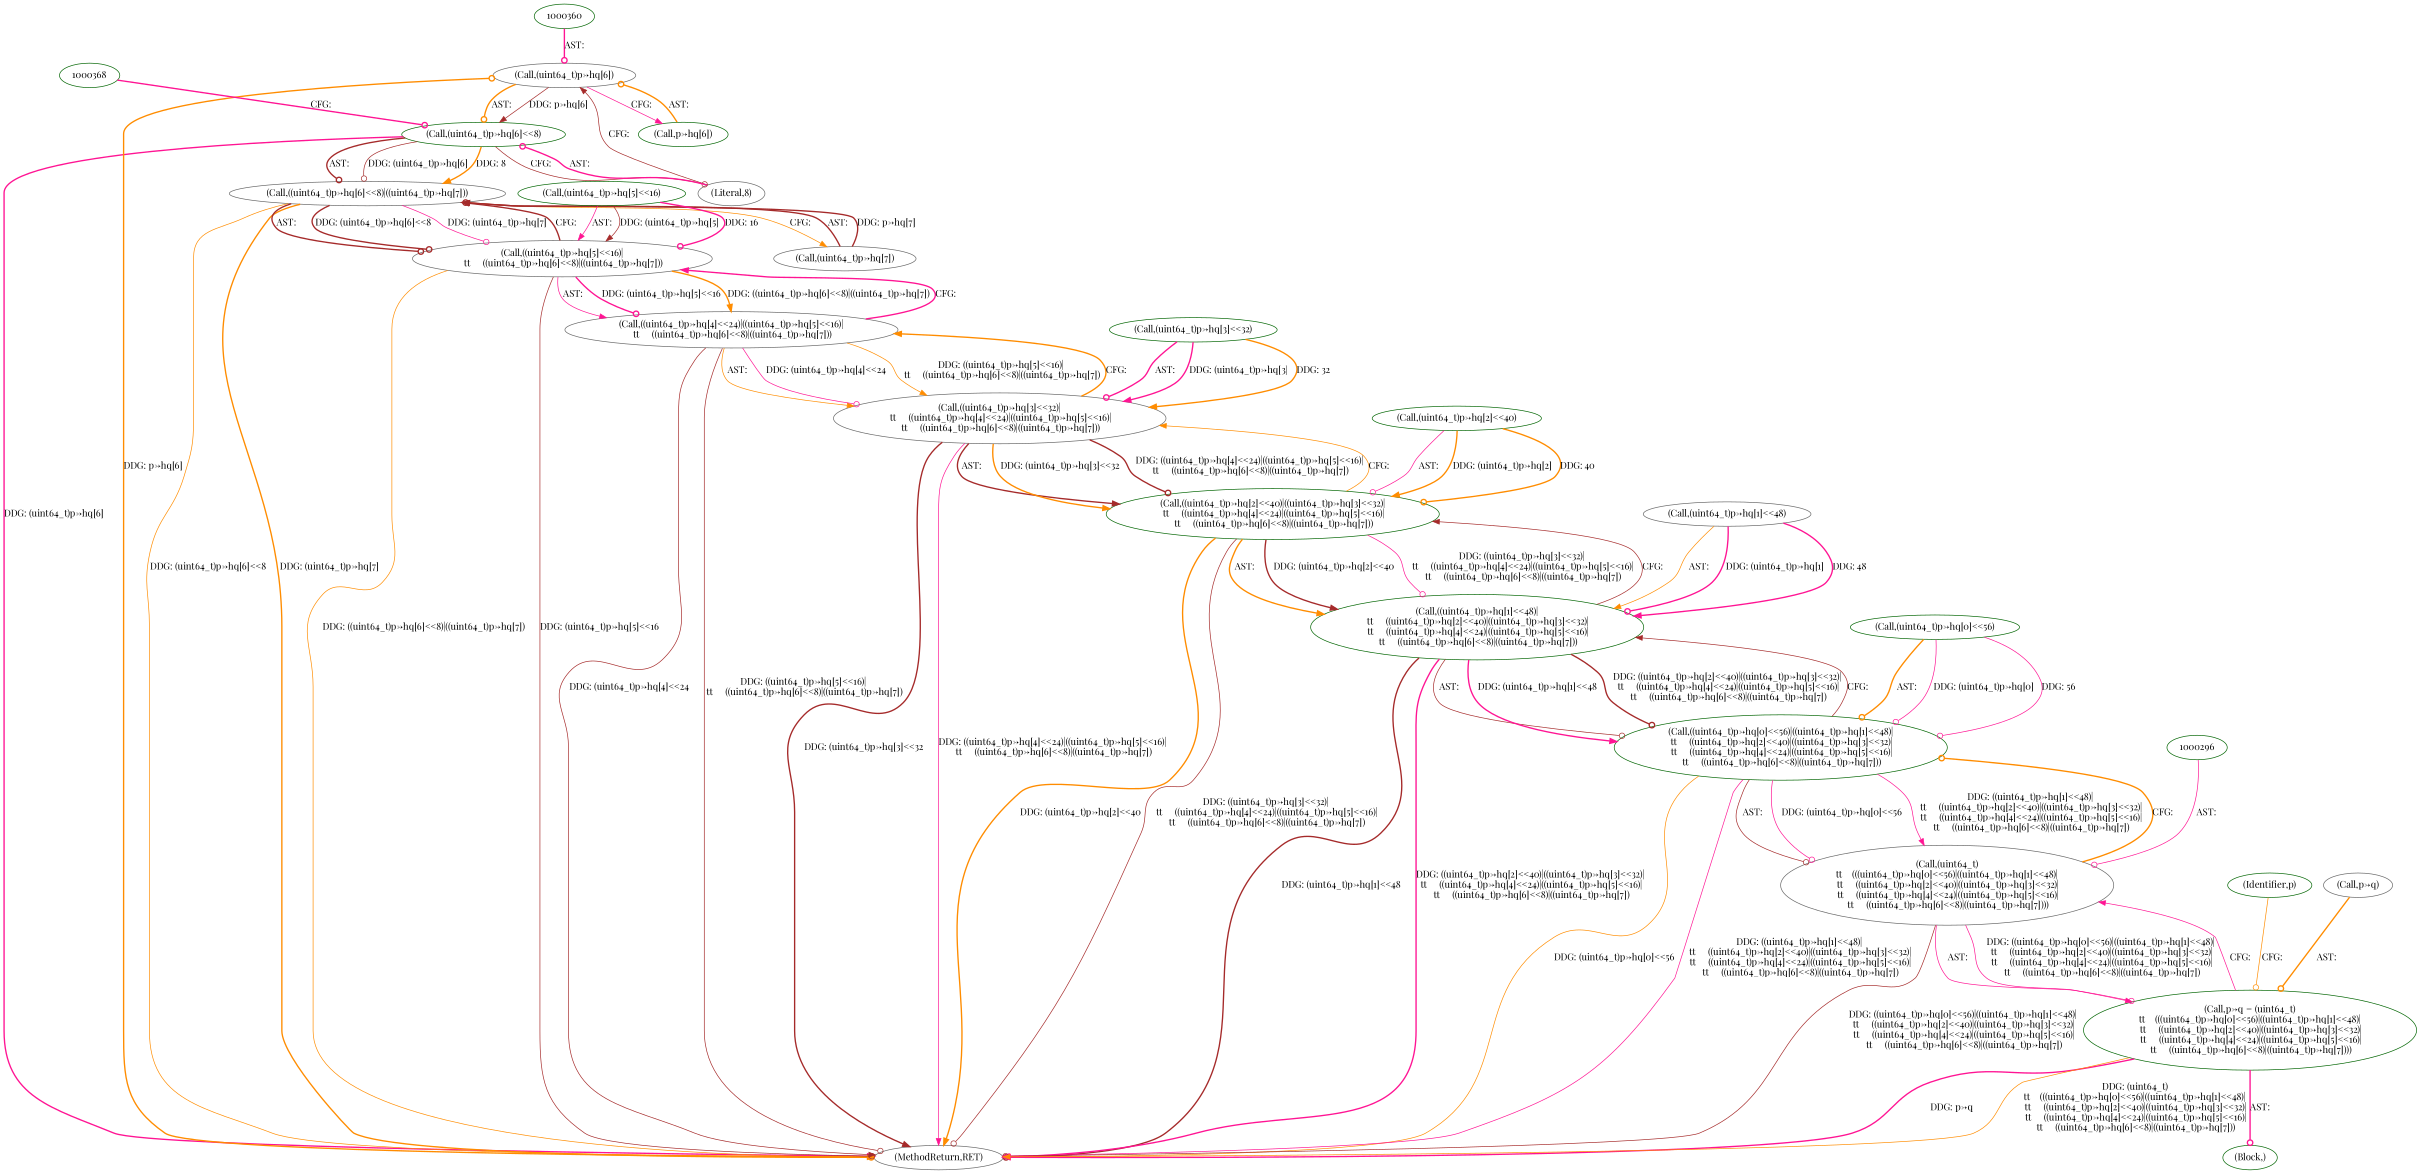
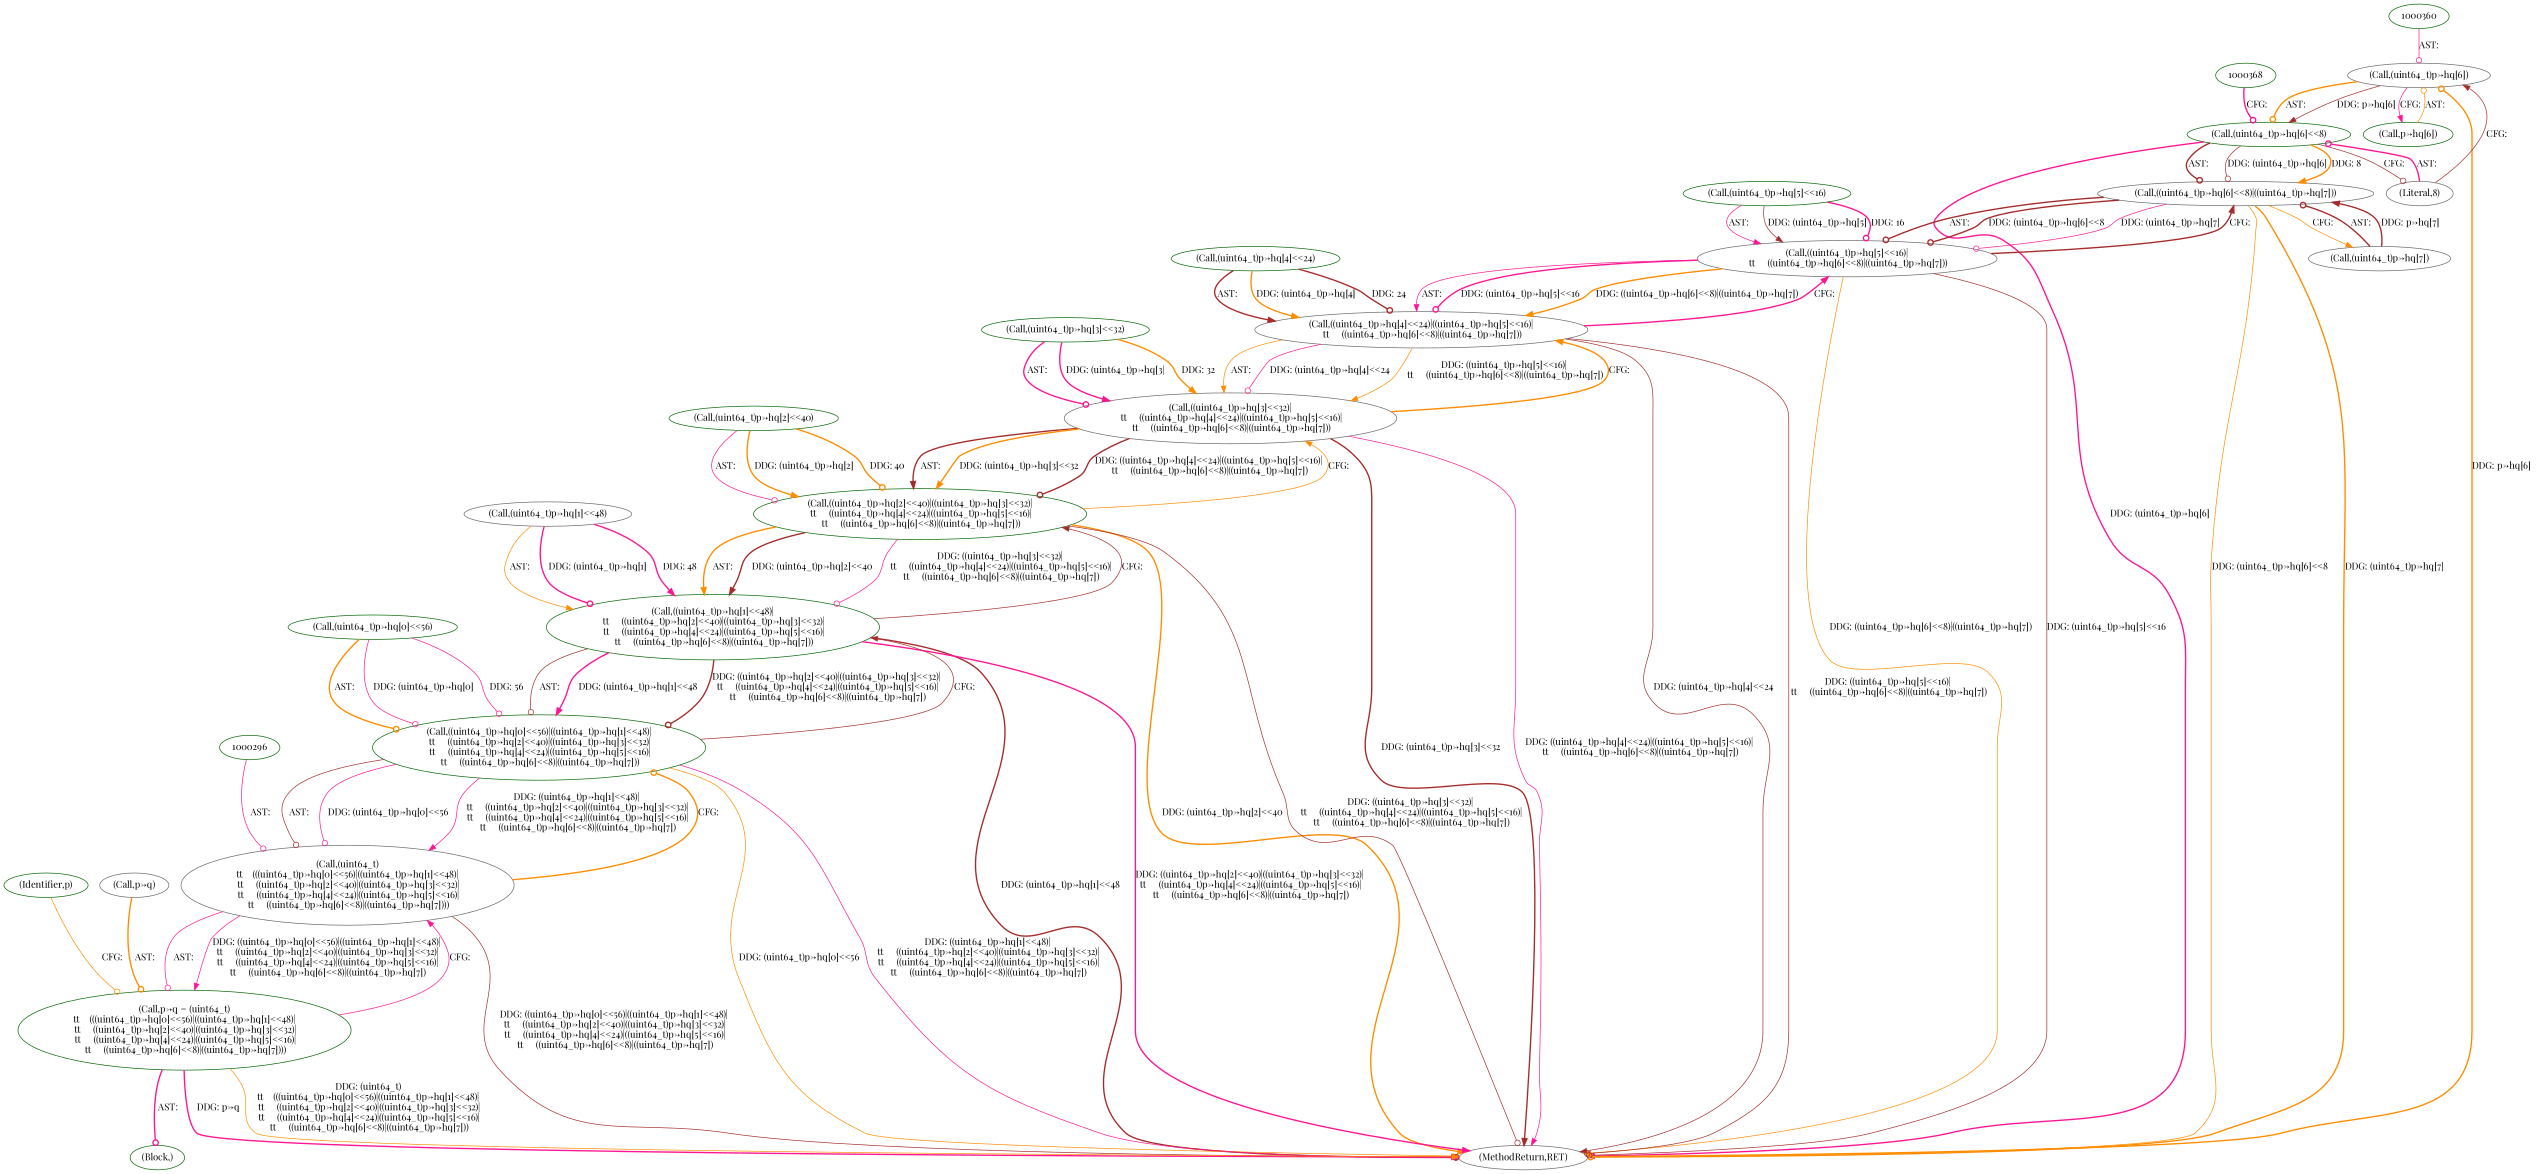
edge "1000360" -> "(Call,(uint64_t)p->hq[6])": style bold -> solid
edge "(Call,p->hq[6])" -> "(Call,(uint64_t)p->hq[6])": style bold -> solid
node "(Call,(uint64_t)p->hq[4]<<24)": added
